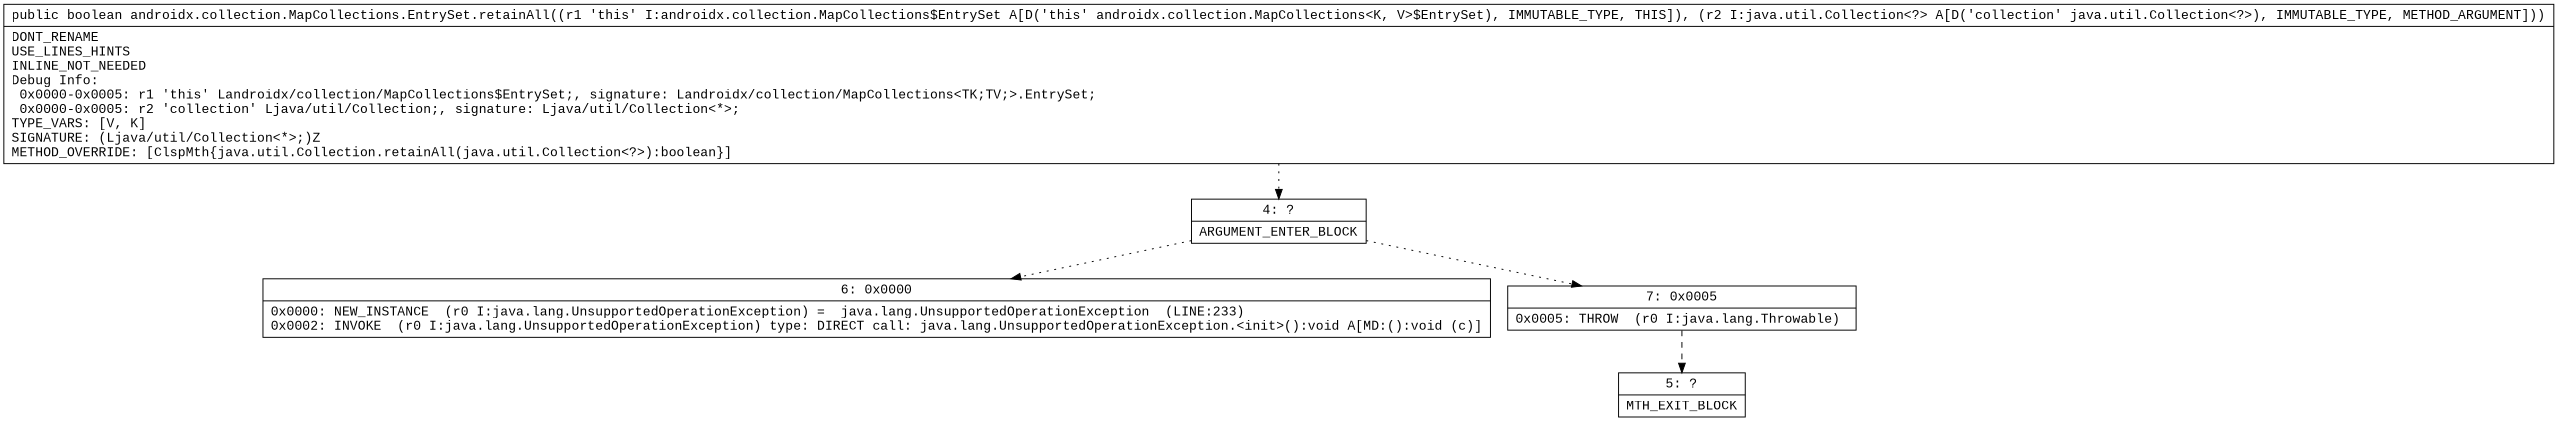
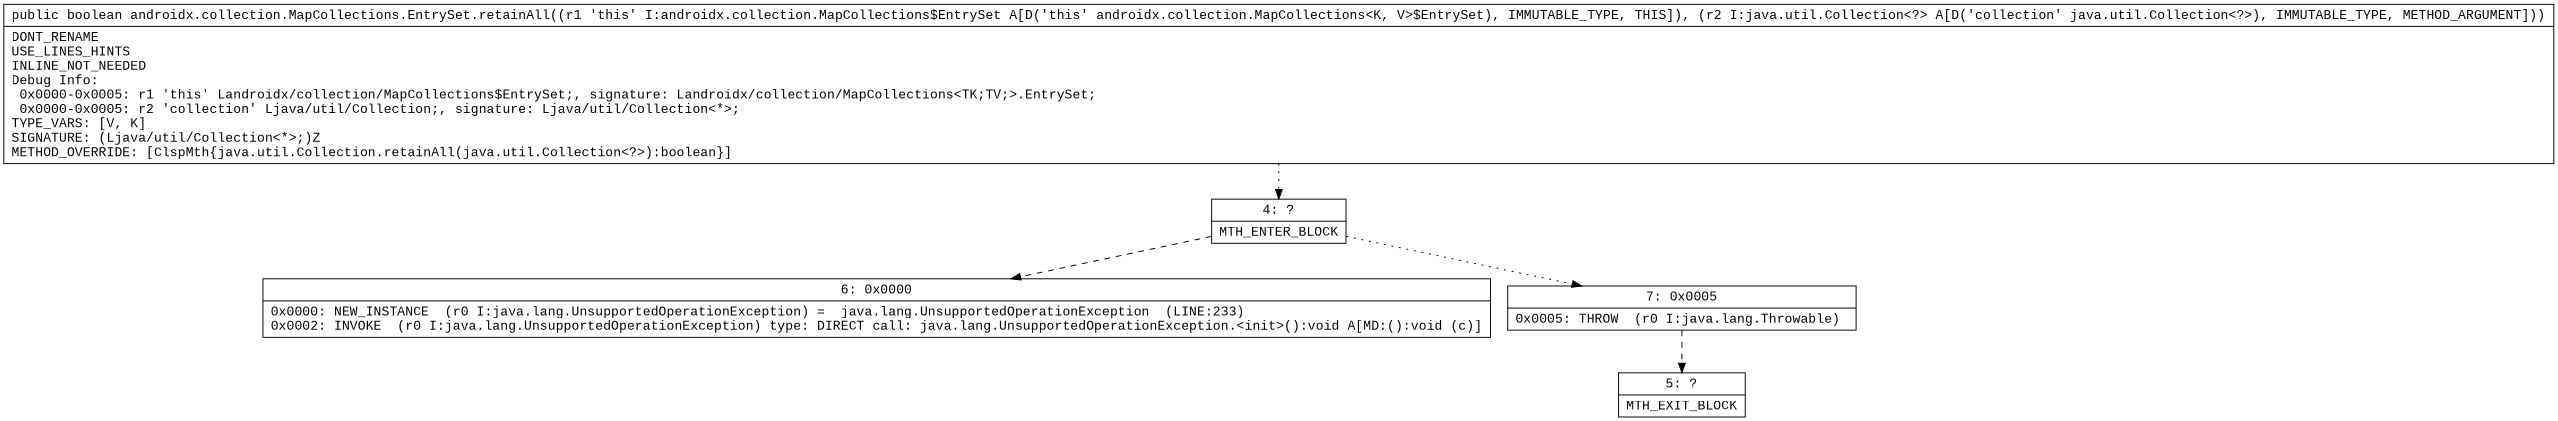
node "4: ?": text "ARGUMENT_ENTER_BLOCK" -> "MTH_ENTER_BLOCK"
edge "4: ?" -> "6: 0x0000": style dotted -> dashed
